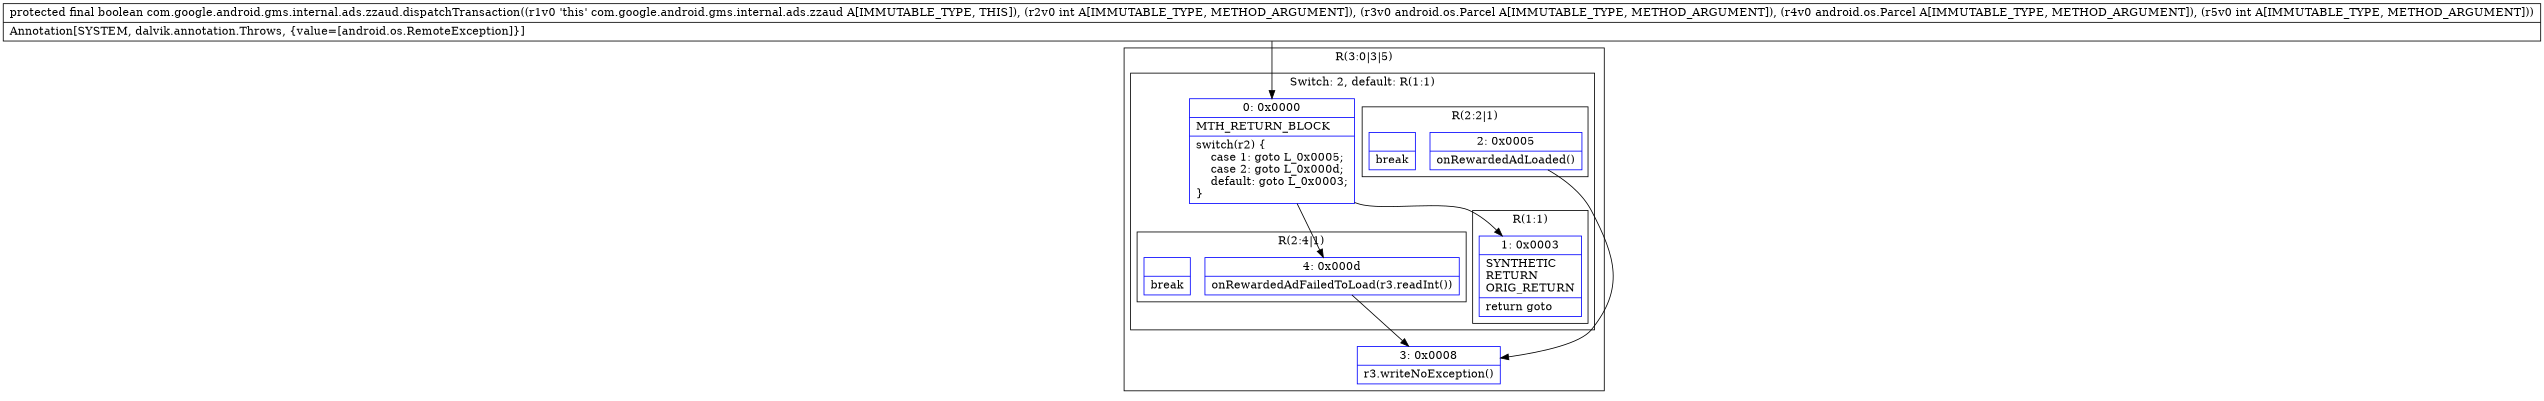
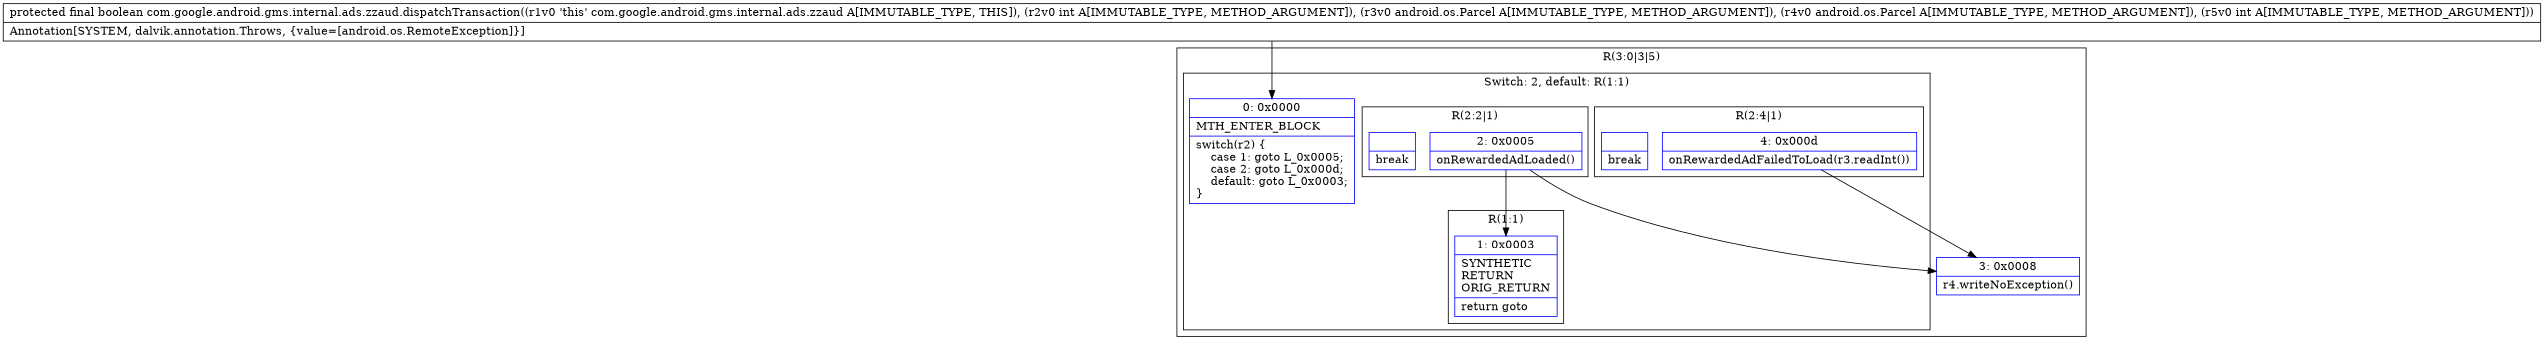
node "0: 0x0000": text "MTH_RETURN_BLOCK" -> "MTH_ENTER_BLOCK"
edge "0: 0x0000" -> "1: 0x0003": now "2: 0x0005" -> "1: 0x0003"
edge "0: 0x0000" -> "4: 0x000d": removed
node "3: 0x0008": text "r3.writeNoException()" -> "r4.writeNoException()"
